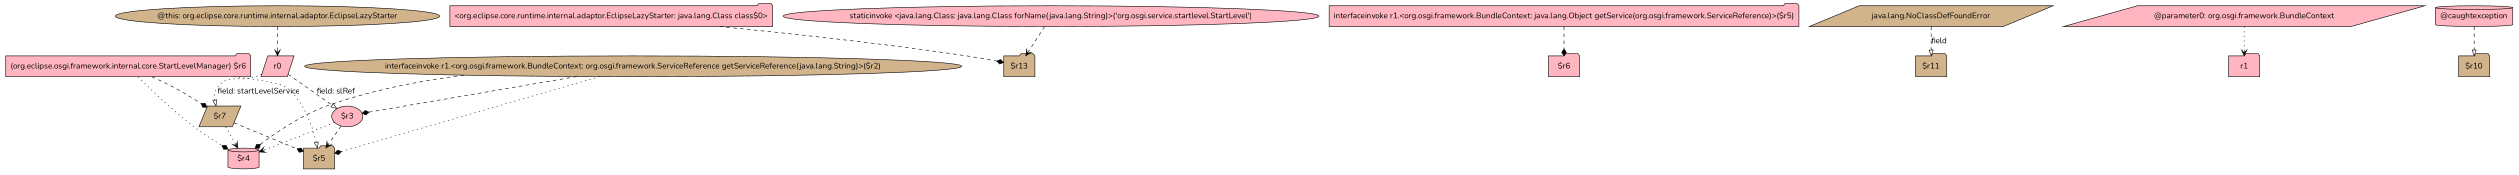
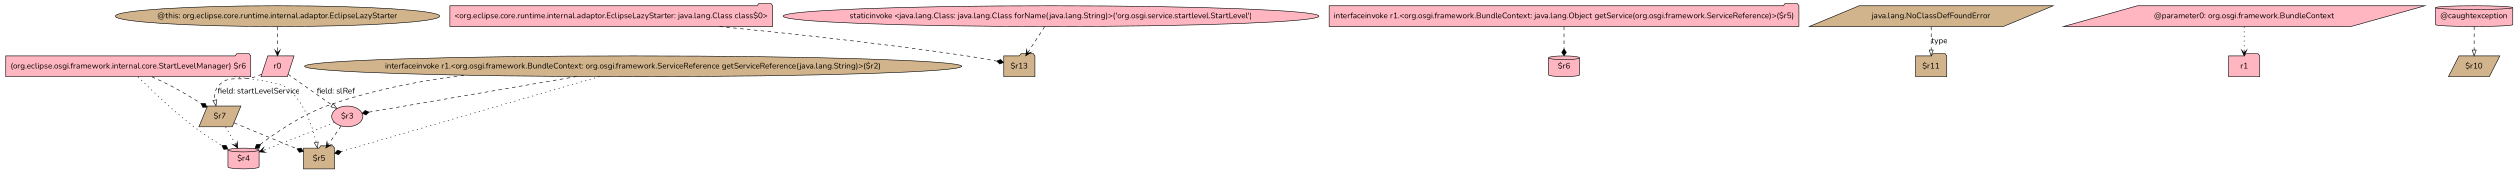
edge "java.lang.NoClassDefFoundError" -> "$r11": label "field" -> "type"
node "$r6": shape folder -> cylinder
node "$r10": shape folder -> parallelogram
edge "r0" -> "$r7": style dotted -> dashed
